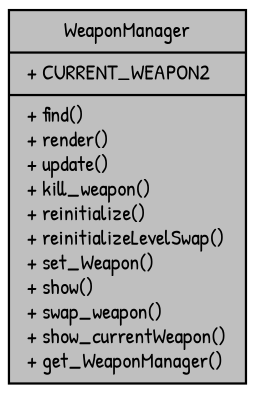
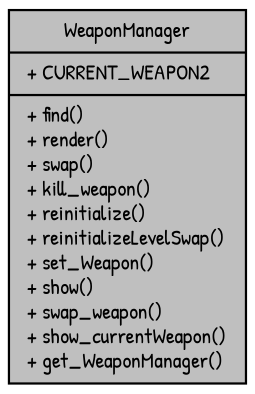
node "WeaponManager": text "+ update()" -> "+ swap()"
